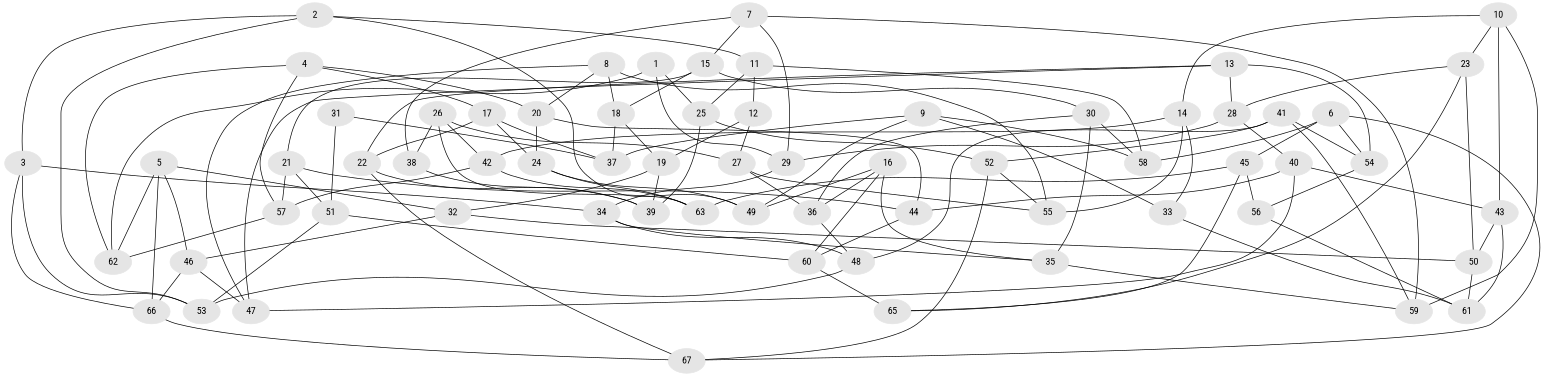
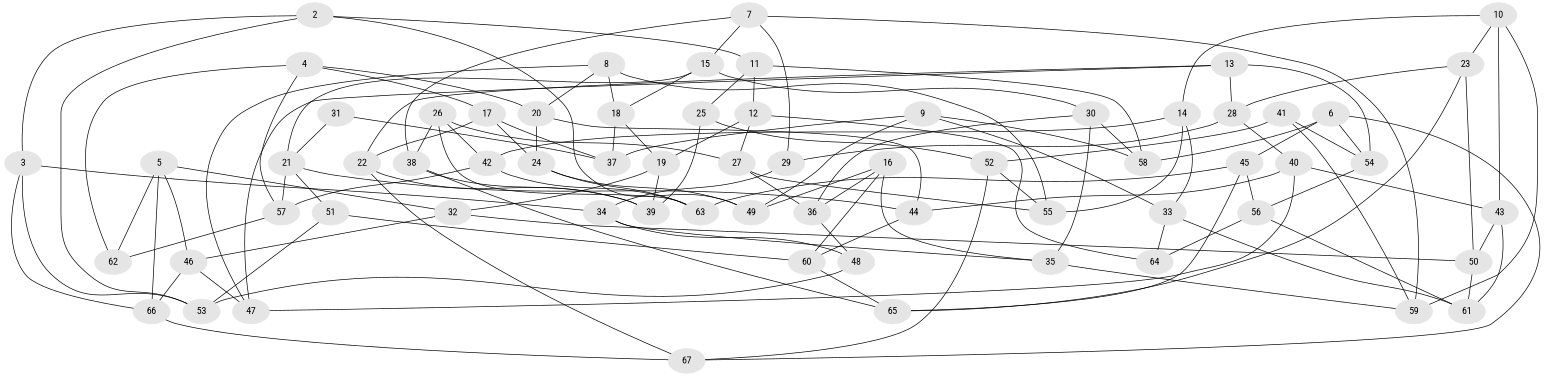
node "1": removed
edge "41" -- "48": removed
edge "31" -- "51": now "31" -- "21"
edge "38" -- "65": added
node "64": added
